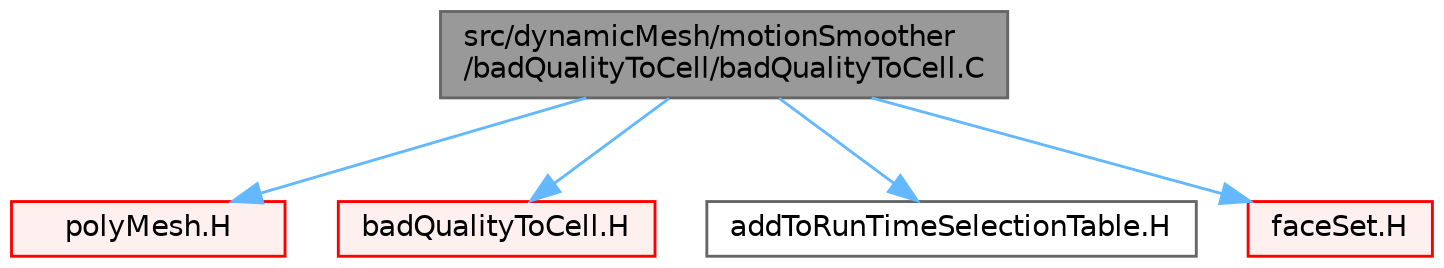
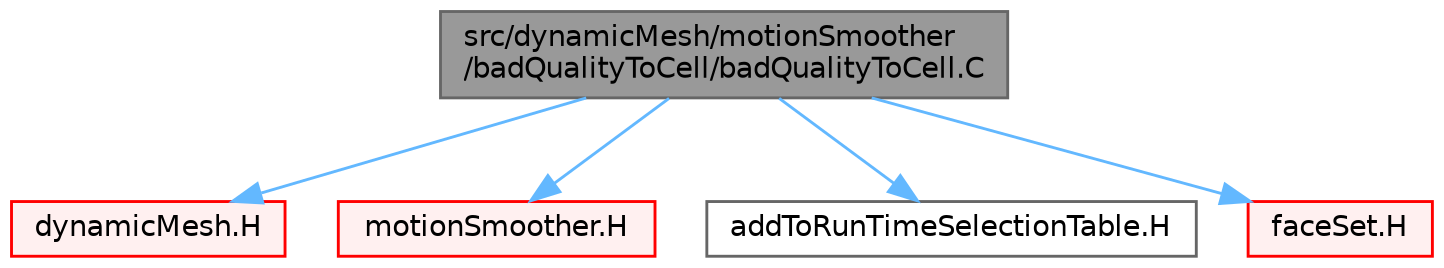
node "polyMesh.H": label "polyMesh.H" -> "dynamicMesh.H"
node "badQualityToCell.H": label "badQualityToCell.H" -> "motionSmoother.H"
